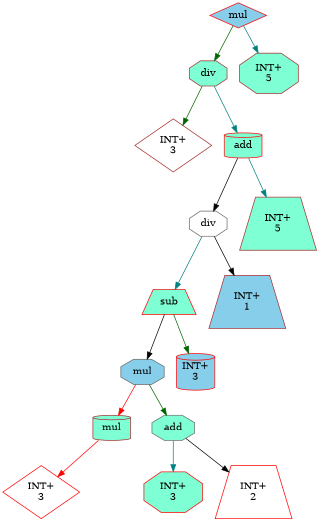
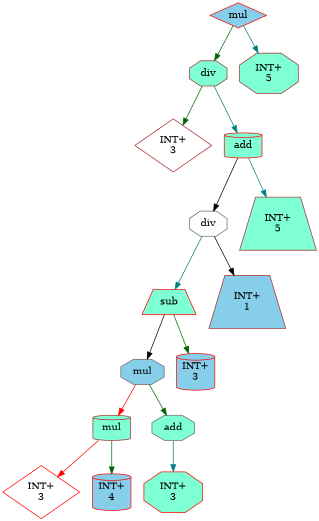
node "INT+ 4": added
node "INT+ 2": removed
